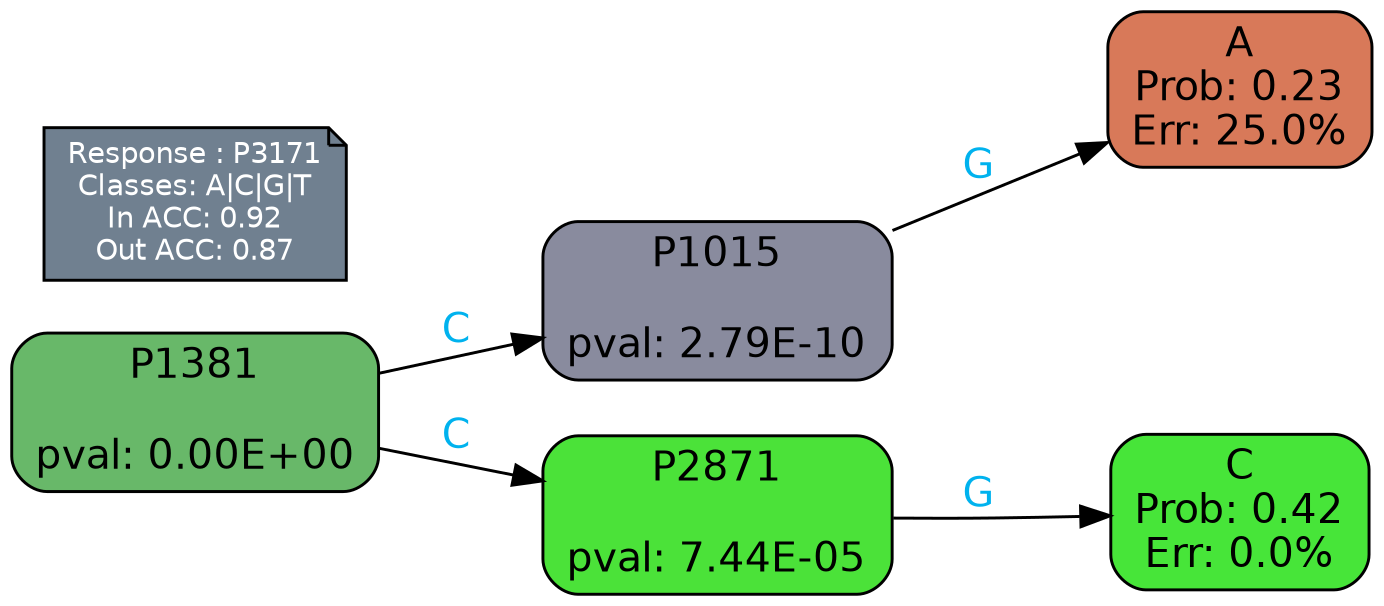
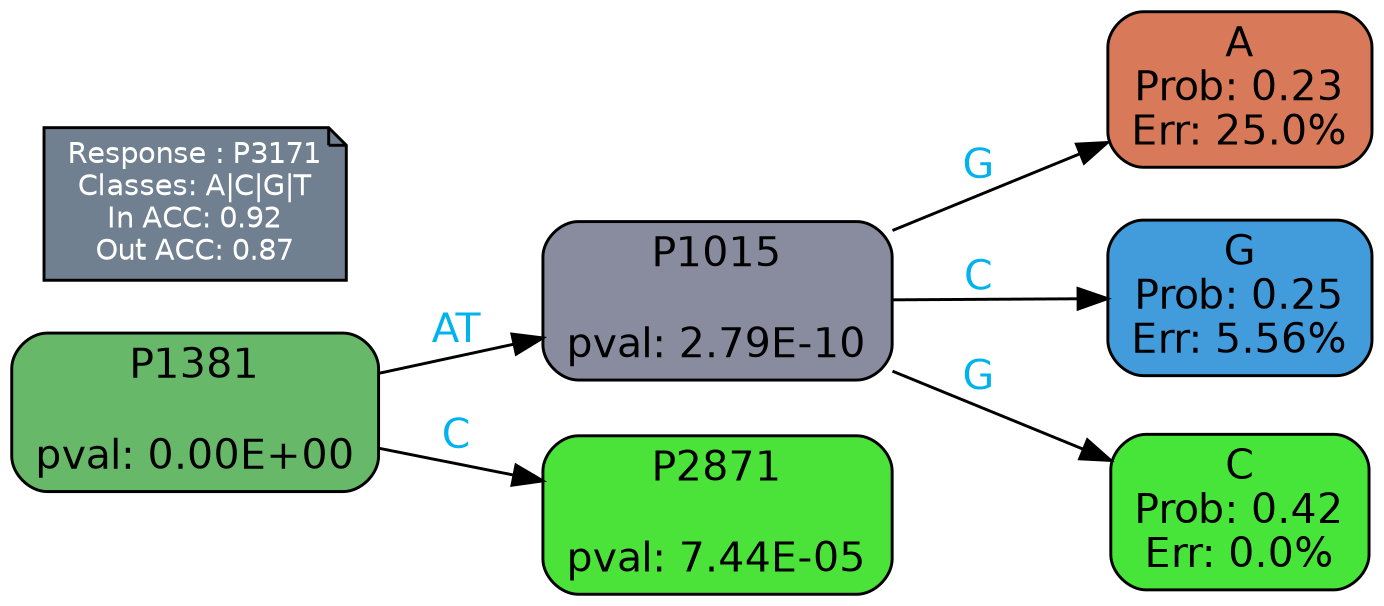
node "G Prob: 0.25 Err: 5.56%": added
edge "P1381 pval: 0.00E+00" -> "P1015 pval: 2.79E-10": label "C" -> "AT"
edge "P2871 pval: 7.44E-05" -> "C Prob: 0.42 Err: 0.0%": now "P1015 pval: 2.79E-10" -> "C Prob: 0.42 Err: 0.0%"
